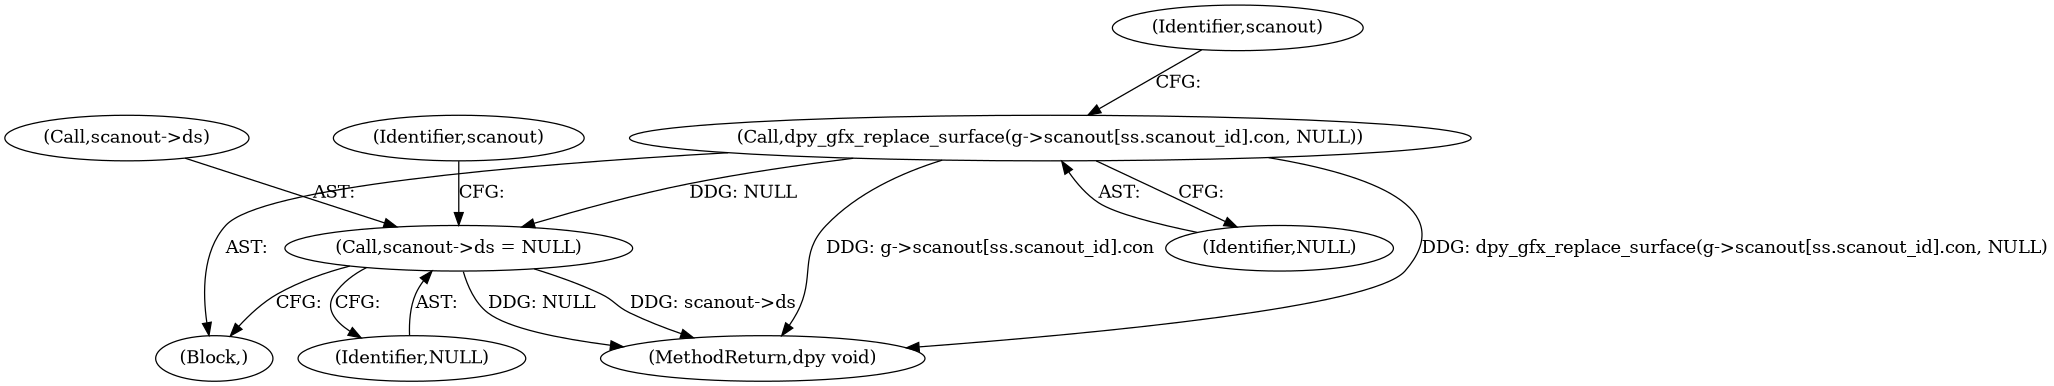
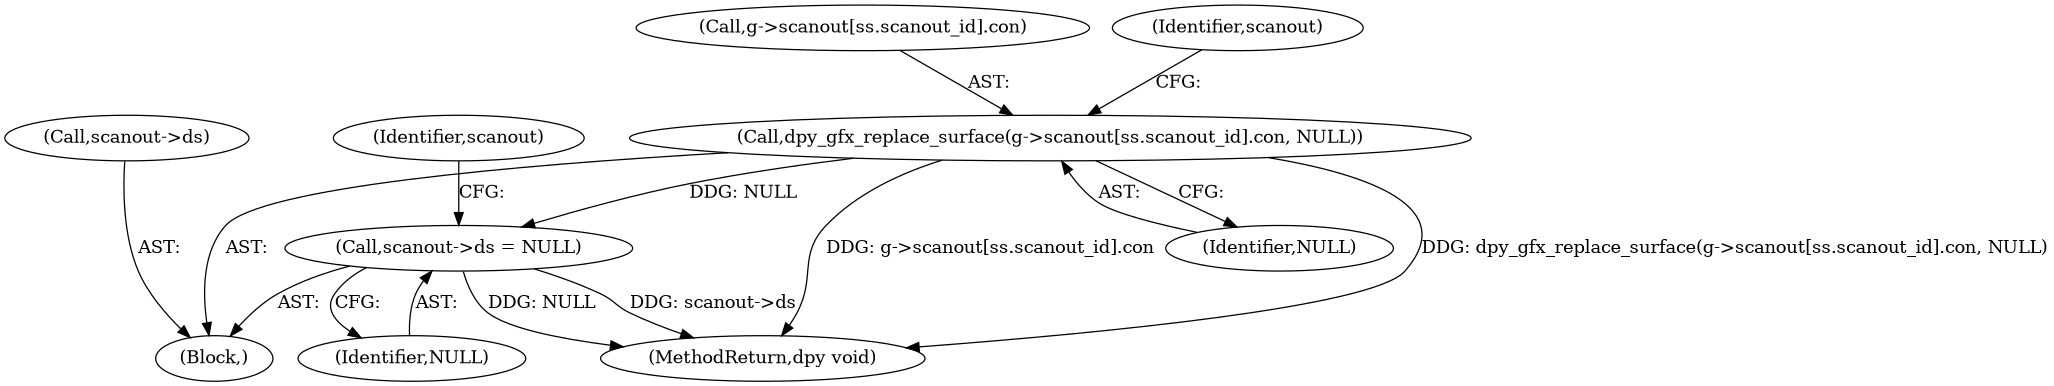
node "(Call,g->scanout[ss.scanout_id].con)": added
edge "(Call,scanout->ds)" -> "(Call,scanout->ds = NULL)": now "(Call,scanout->ds)" -> "(Block,)"
edge "(Call,scanout->ds = NULL)" -> "(Block,)": label "CFG: " -> "AST: "
